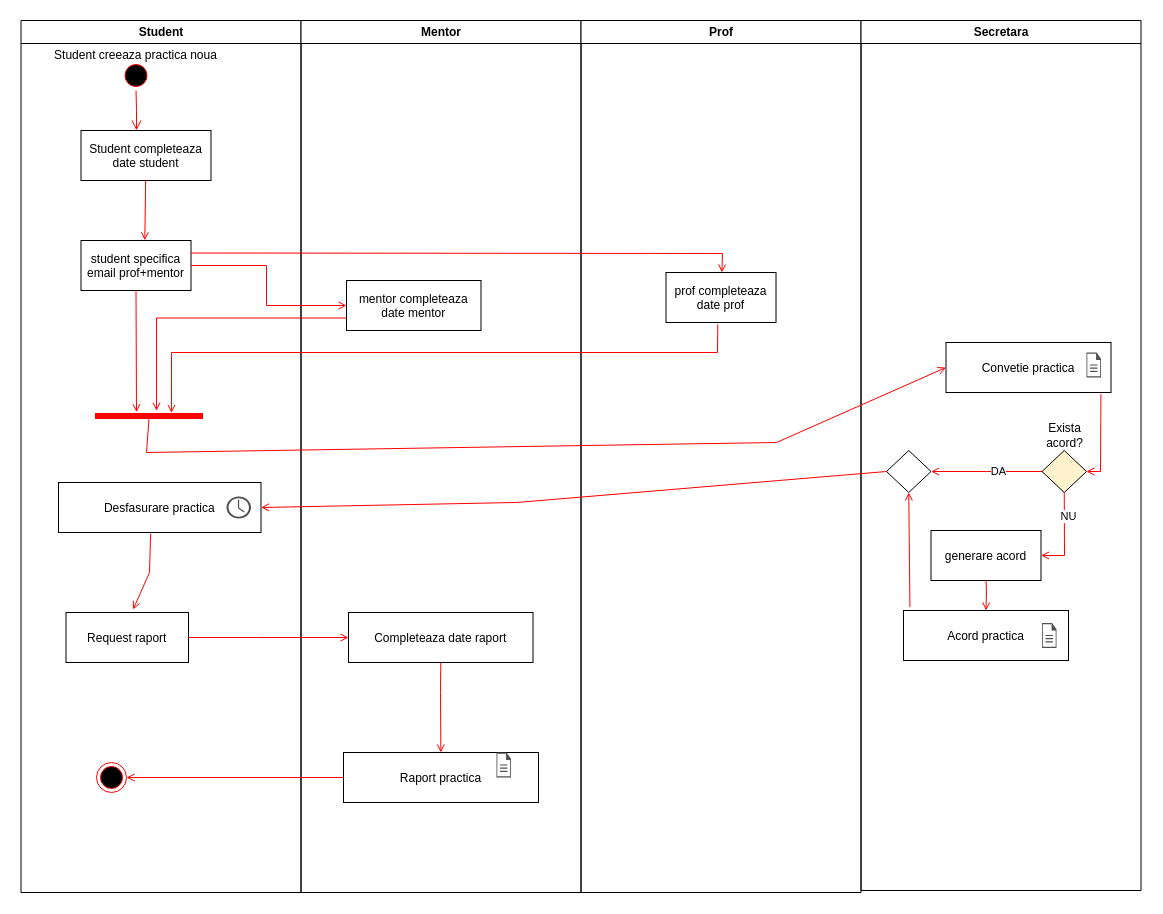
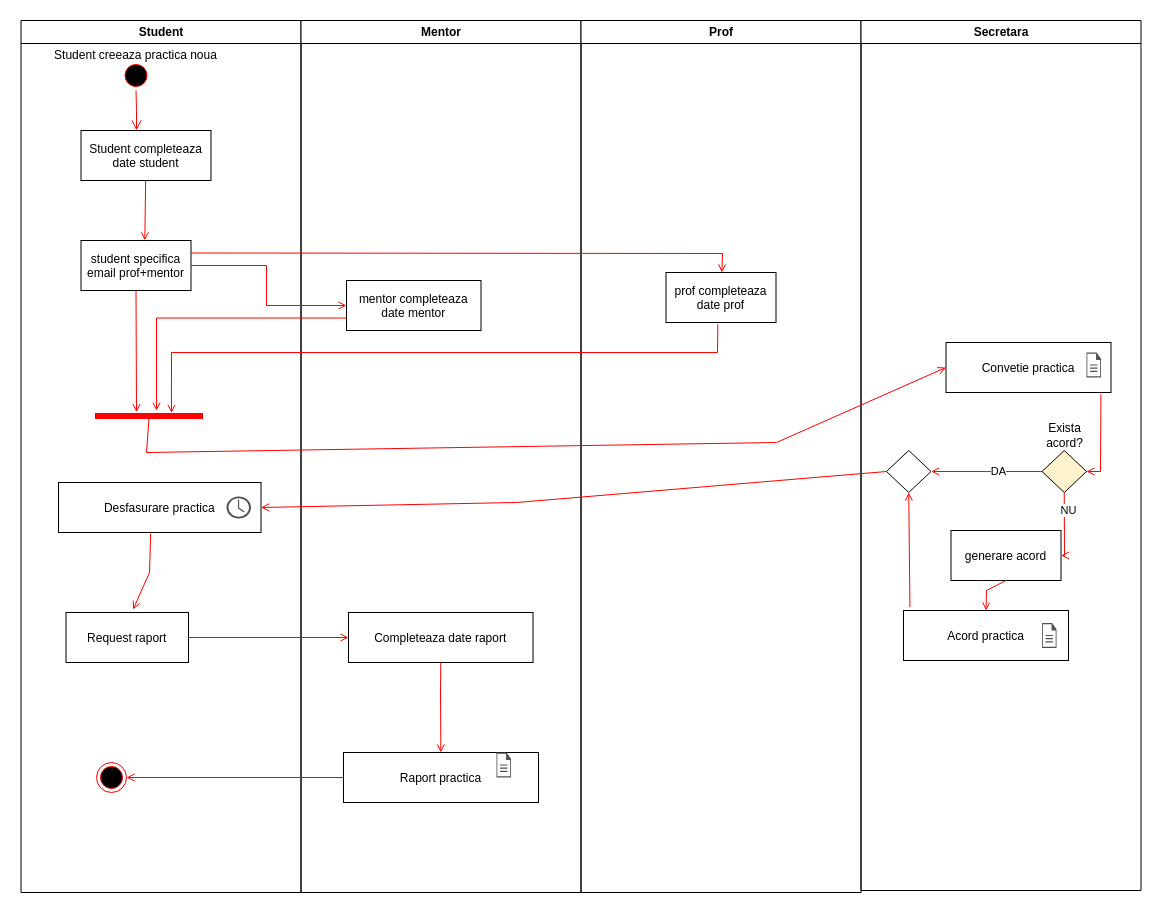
node "generare acord": moved (986, 556) -> (1006, 556)
